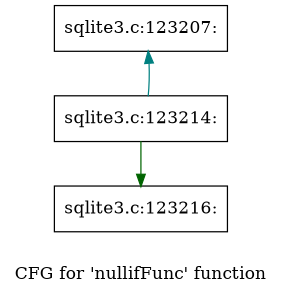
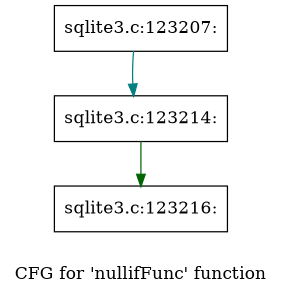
edge "sqlite3.c:123214:" -> "sqlite3.c:123207:": reversed
